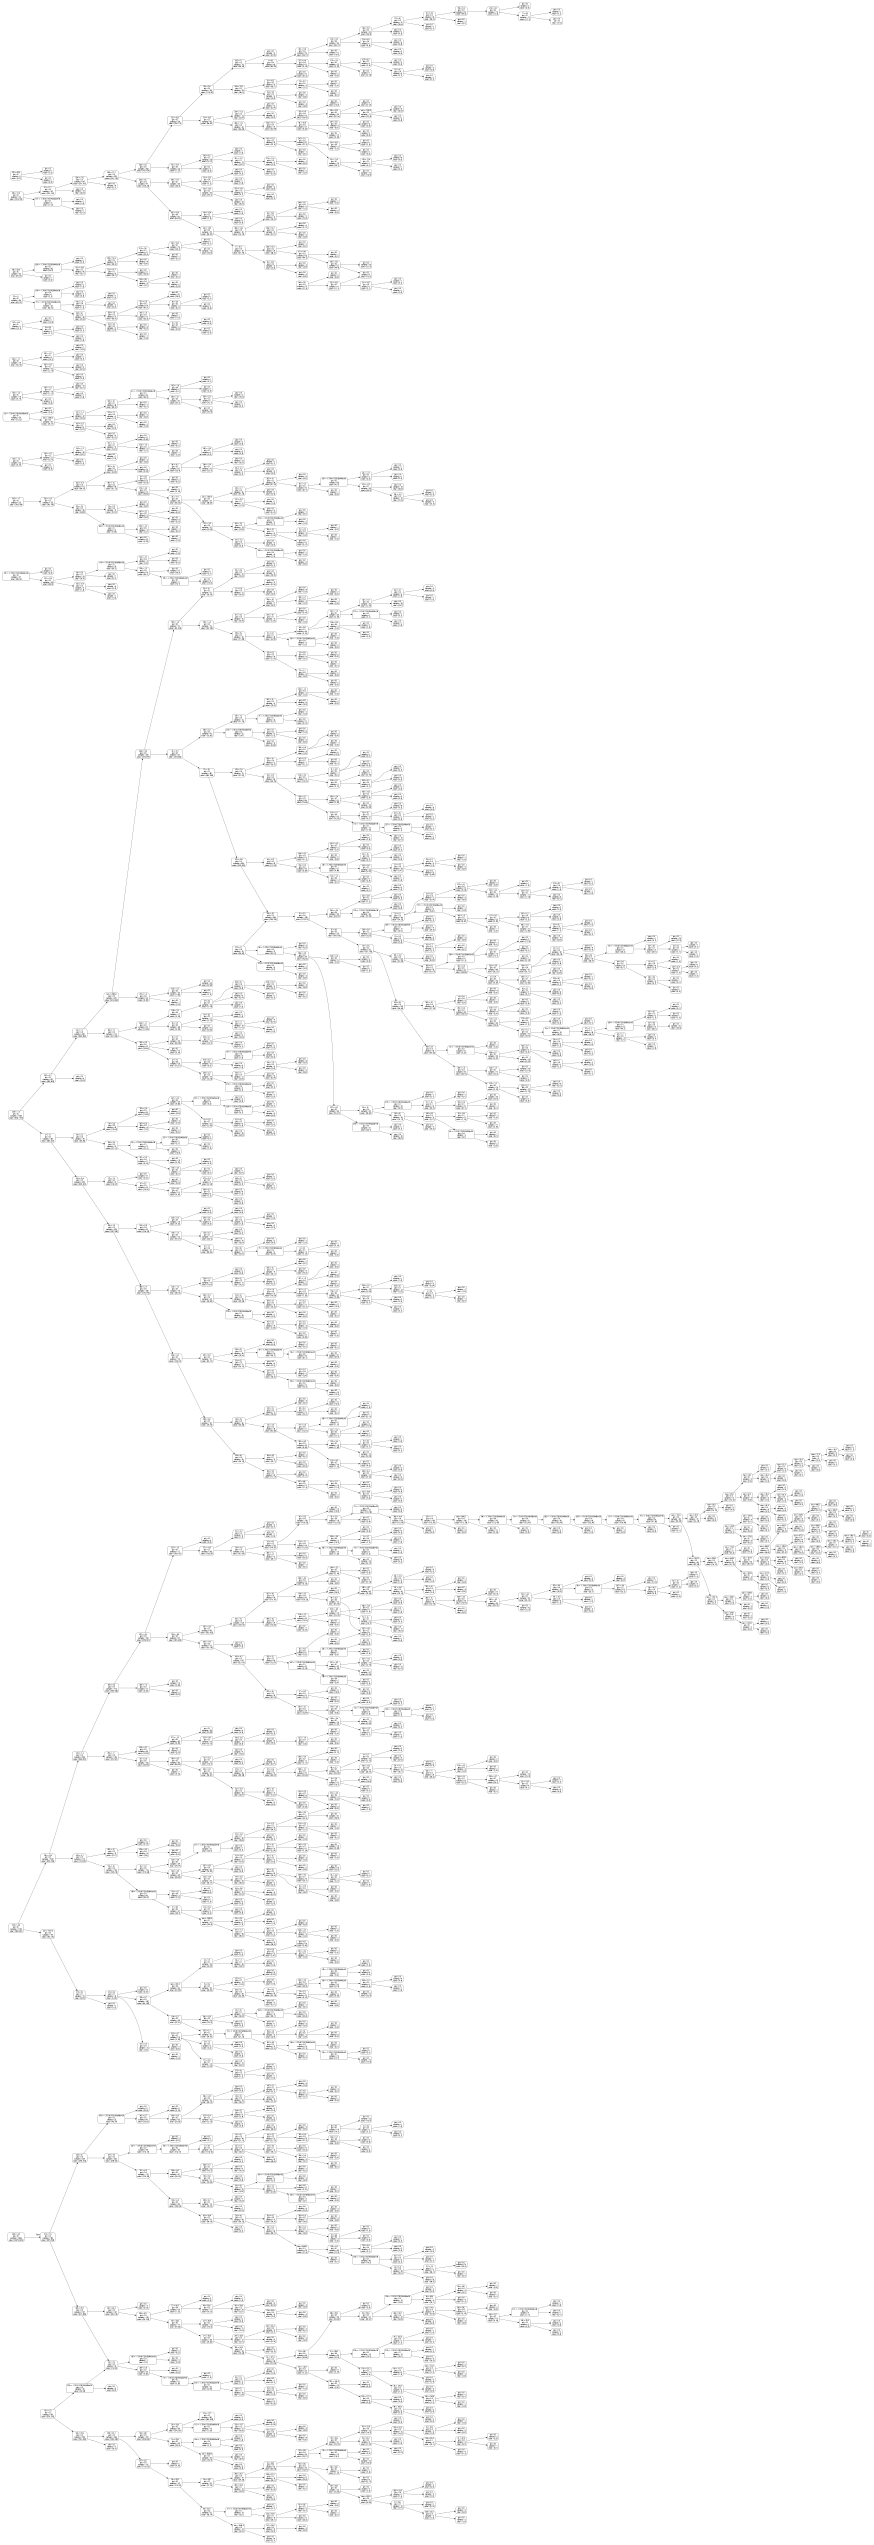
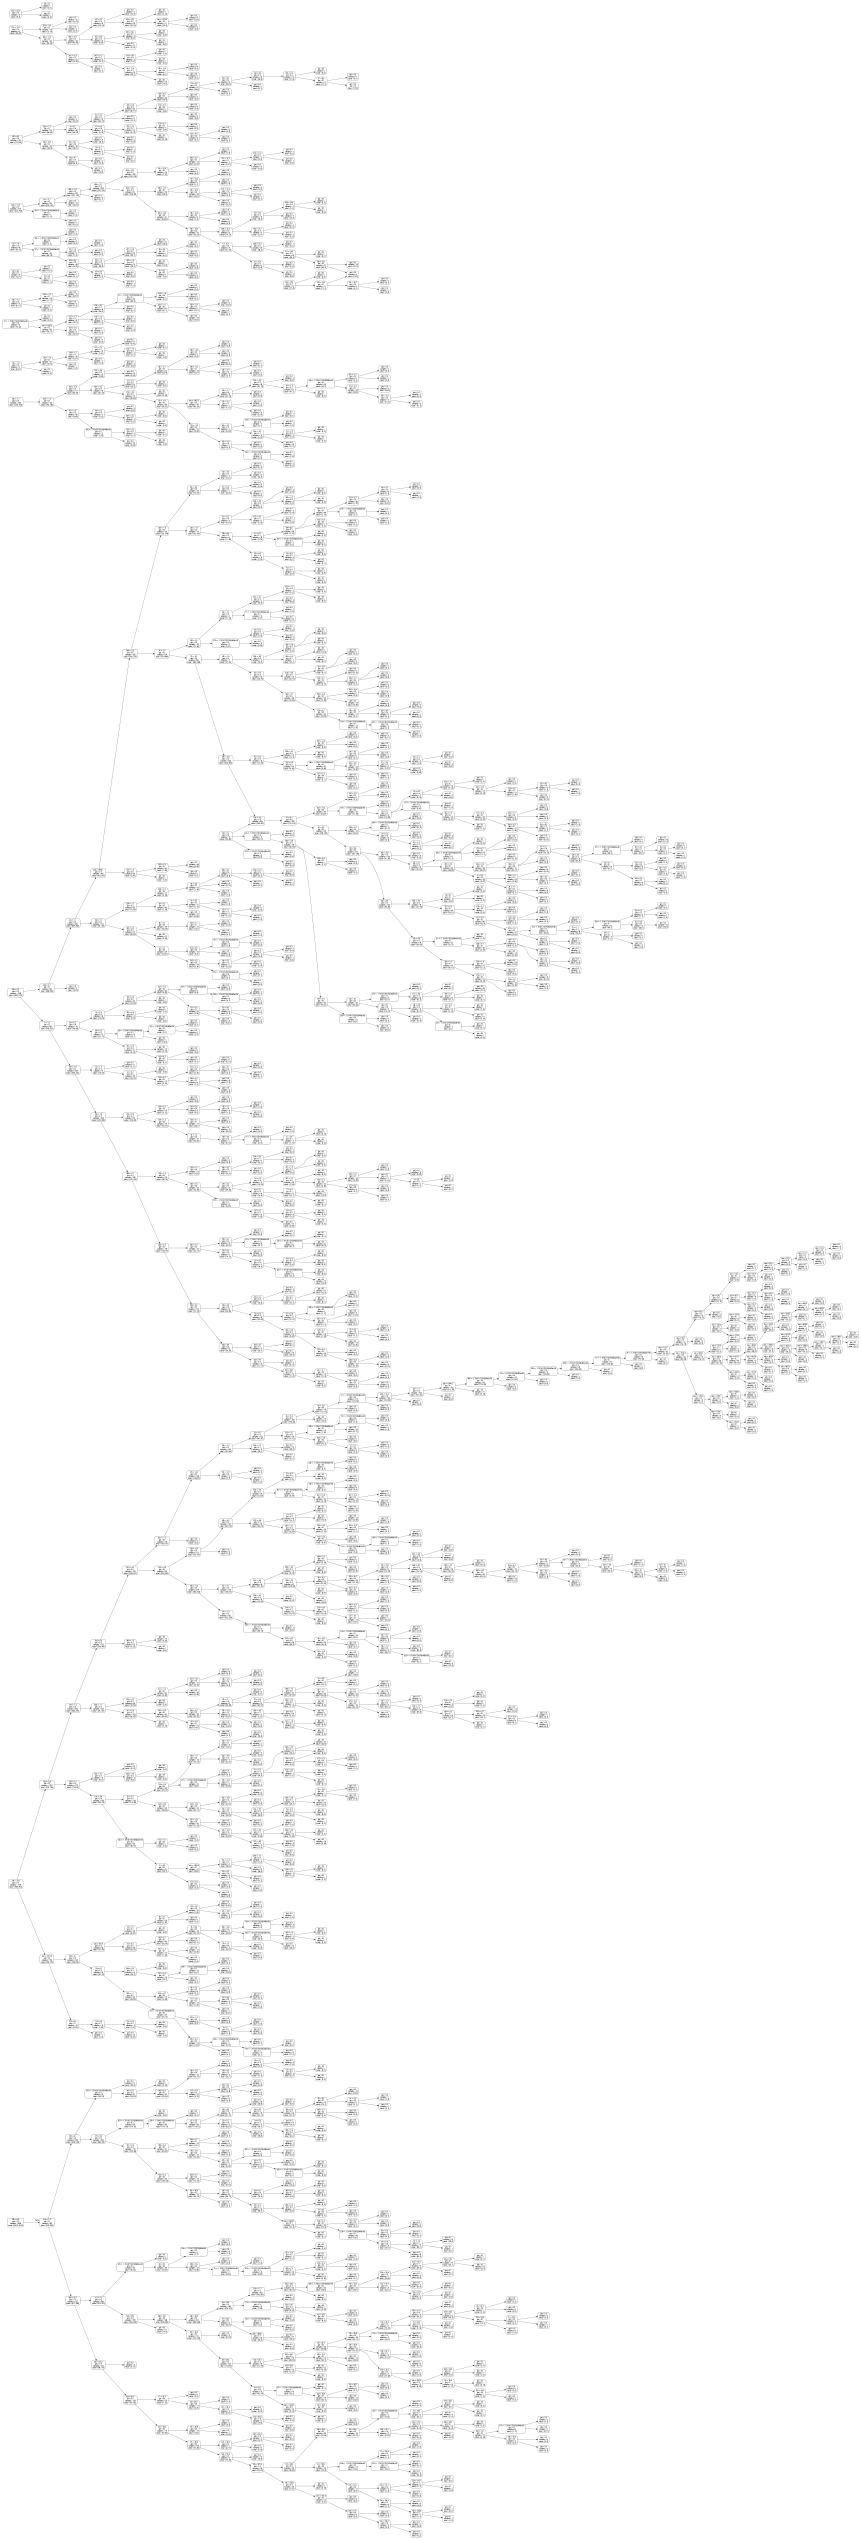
node "272 <= 10.0 gini = 0.5 samples = 186 value = [180, 112]": removed
node "217 <= -1.3 gini = 0.5 samples = 291 value = [222, 229]": added
edge "gini = 0.0 samples = 8 value = [8, 0]" -> "141 <= -1.8 gini = 0.3 samples = 3 value = [1, 4]": now "295 <= -0.6 gini = 0.1 samples = 17 value = [1, 27]" -> "141 <= -1.8 gini = 0.3 samples = 3 value = [1, 4]"
edge "125 <= -0.9 gini = 0.3 samples = 49 value = [70, 19]" -> "293 <= -1.1 gini = 0.5 samples = 18 value = [16, 14]": added
edge "174 <= 0.4 gini = 0.1 samples = 18 value = [1, 35]" -> "108 <= 0.7 gini = 0.5 samples = 140 value = [84, 140]": now "rain <= 1817.0 gini = 0.4 samples = 159 value = [86, 175]" -> "108 <= 0.7 gini = 0.5 samples = 140 value = [84, 140]"
edge "325 <= -0.7 gini = 0.2 samples = 19 value = [3, 24]" -> "352 <= 1.1 gini = 0.5 samples = 42 value = [24, 36]": reversed
edge "279 <= 17.7 gini = 0.5 samples = 361 value = [369, 203]" -> "336 <= 20.6 gini = 0.3 samples = 43 value = [55, 10]": added
edge "309 <= 35.7 gini = 0.5 samples = 737 value = [677, 488]" -> "92 <= 2.9 gini = 0.4 samples = 30 value = [12, 32]": now "309 <= 35.7 gini = 0.5 samples = 737 value = [677, 488]" -> "167 <= 7.5 gini = 0.5 samples = 590 value = [579, 370]"
